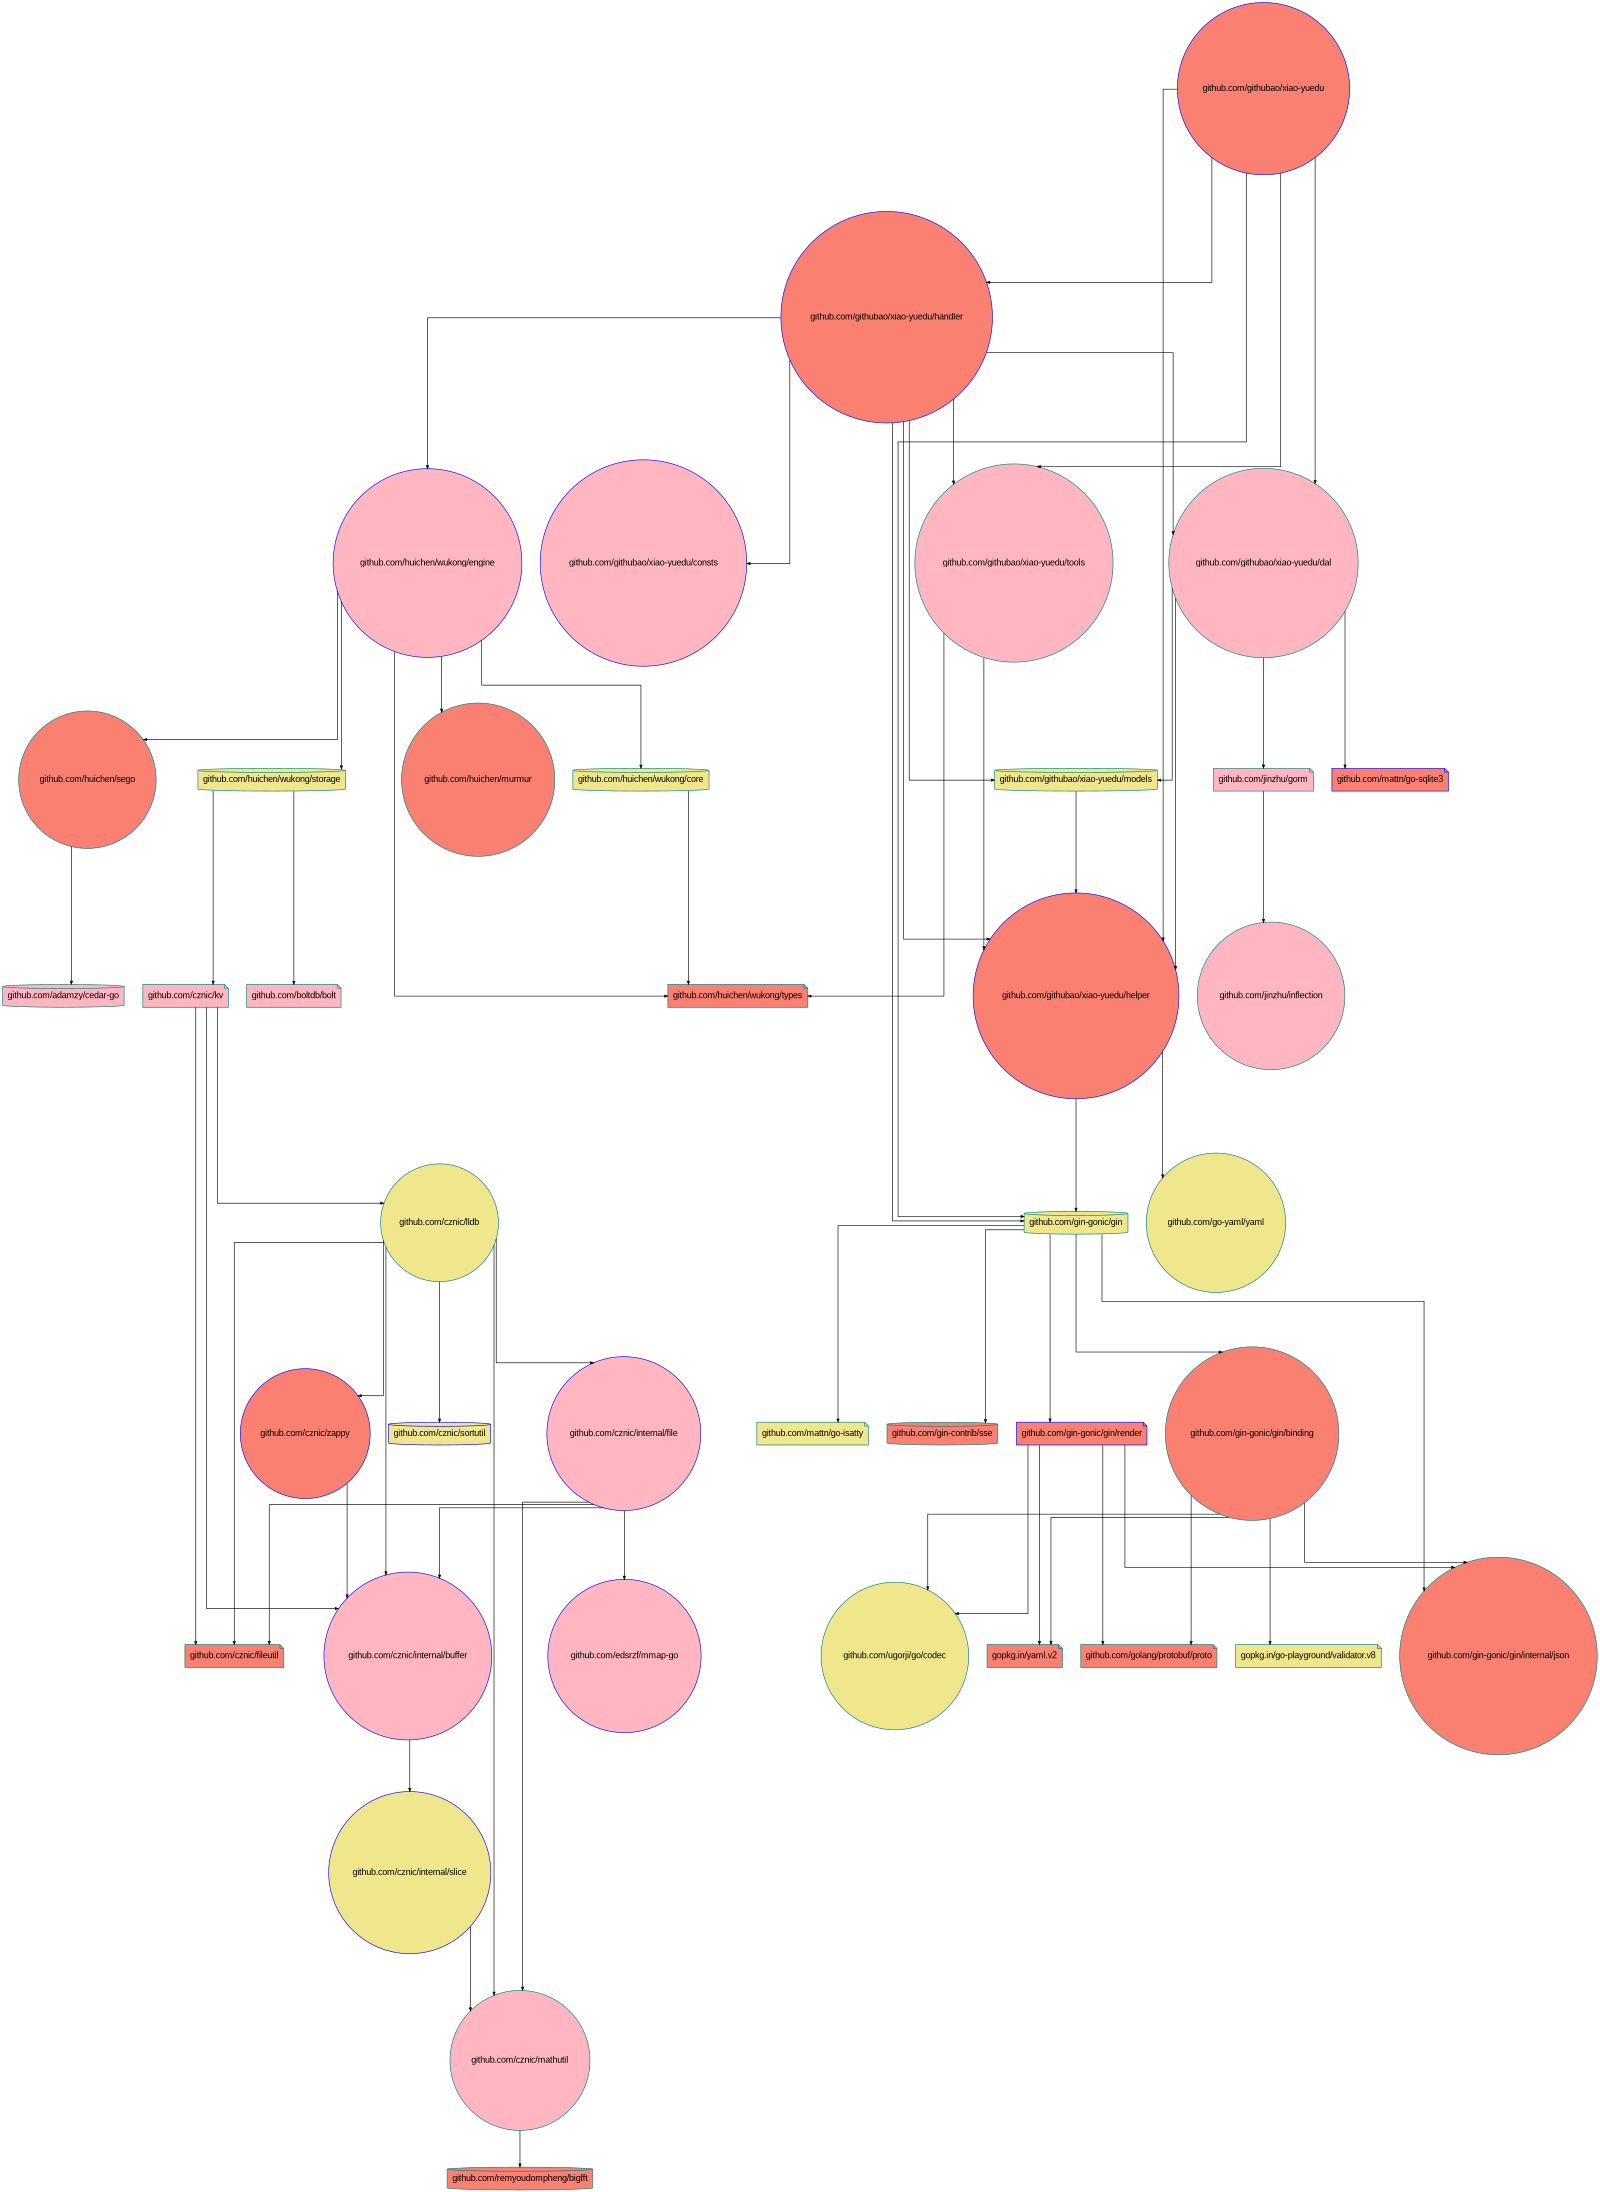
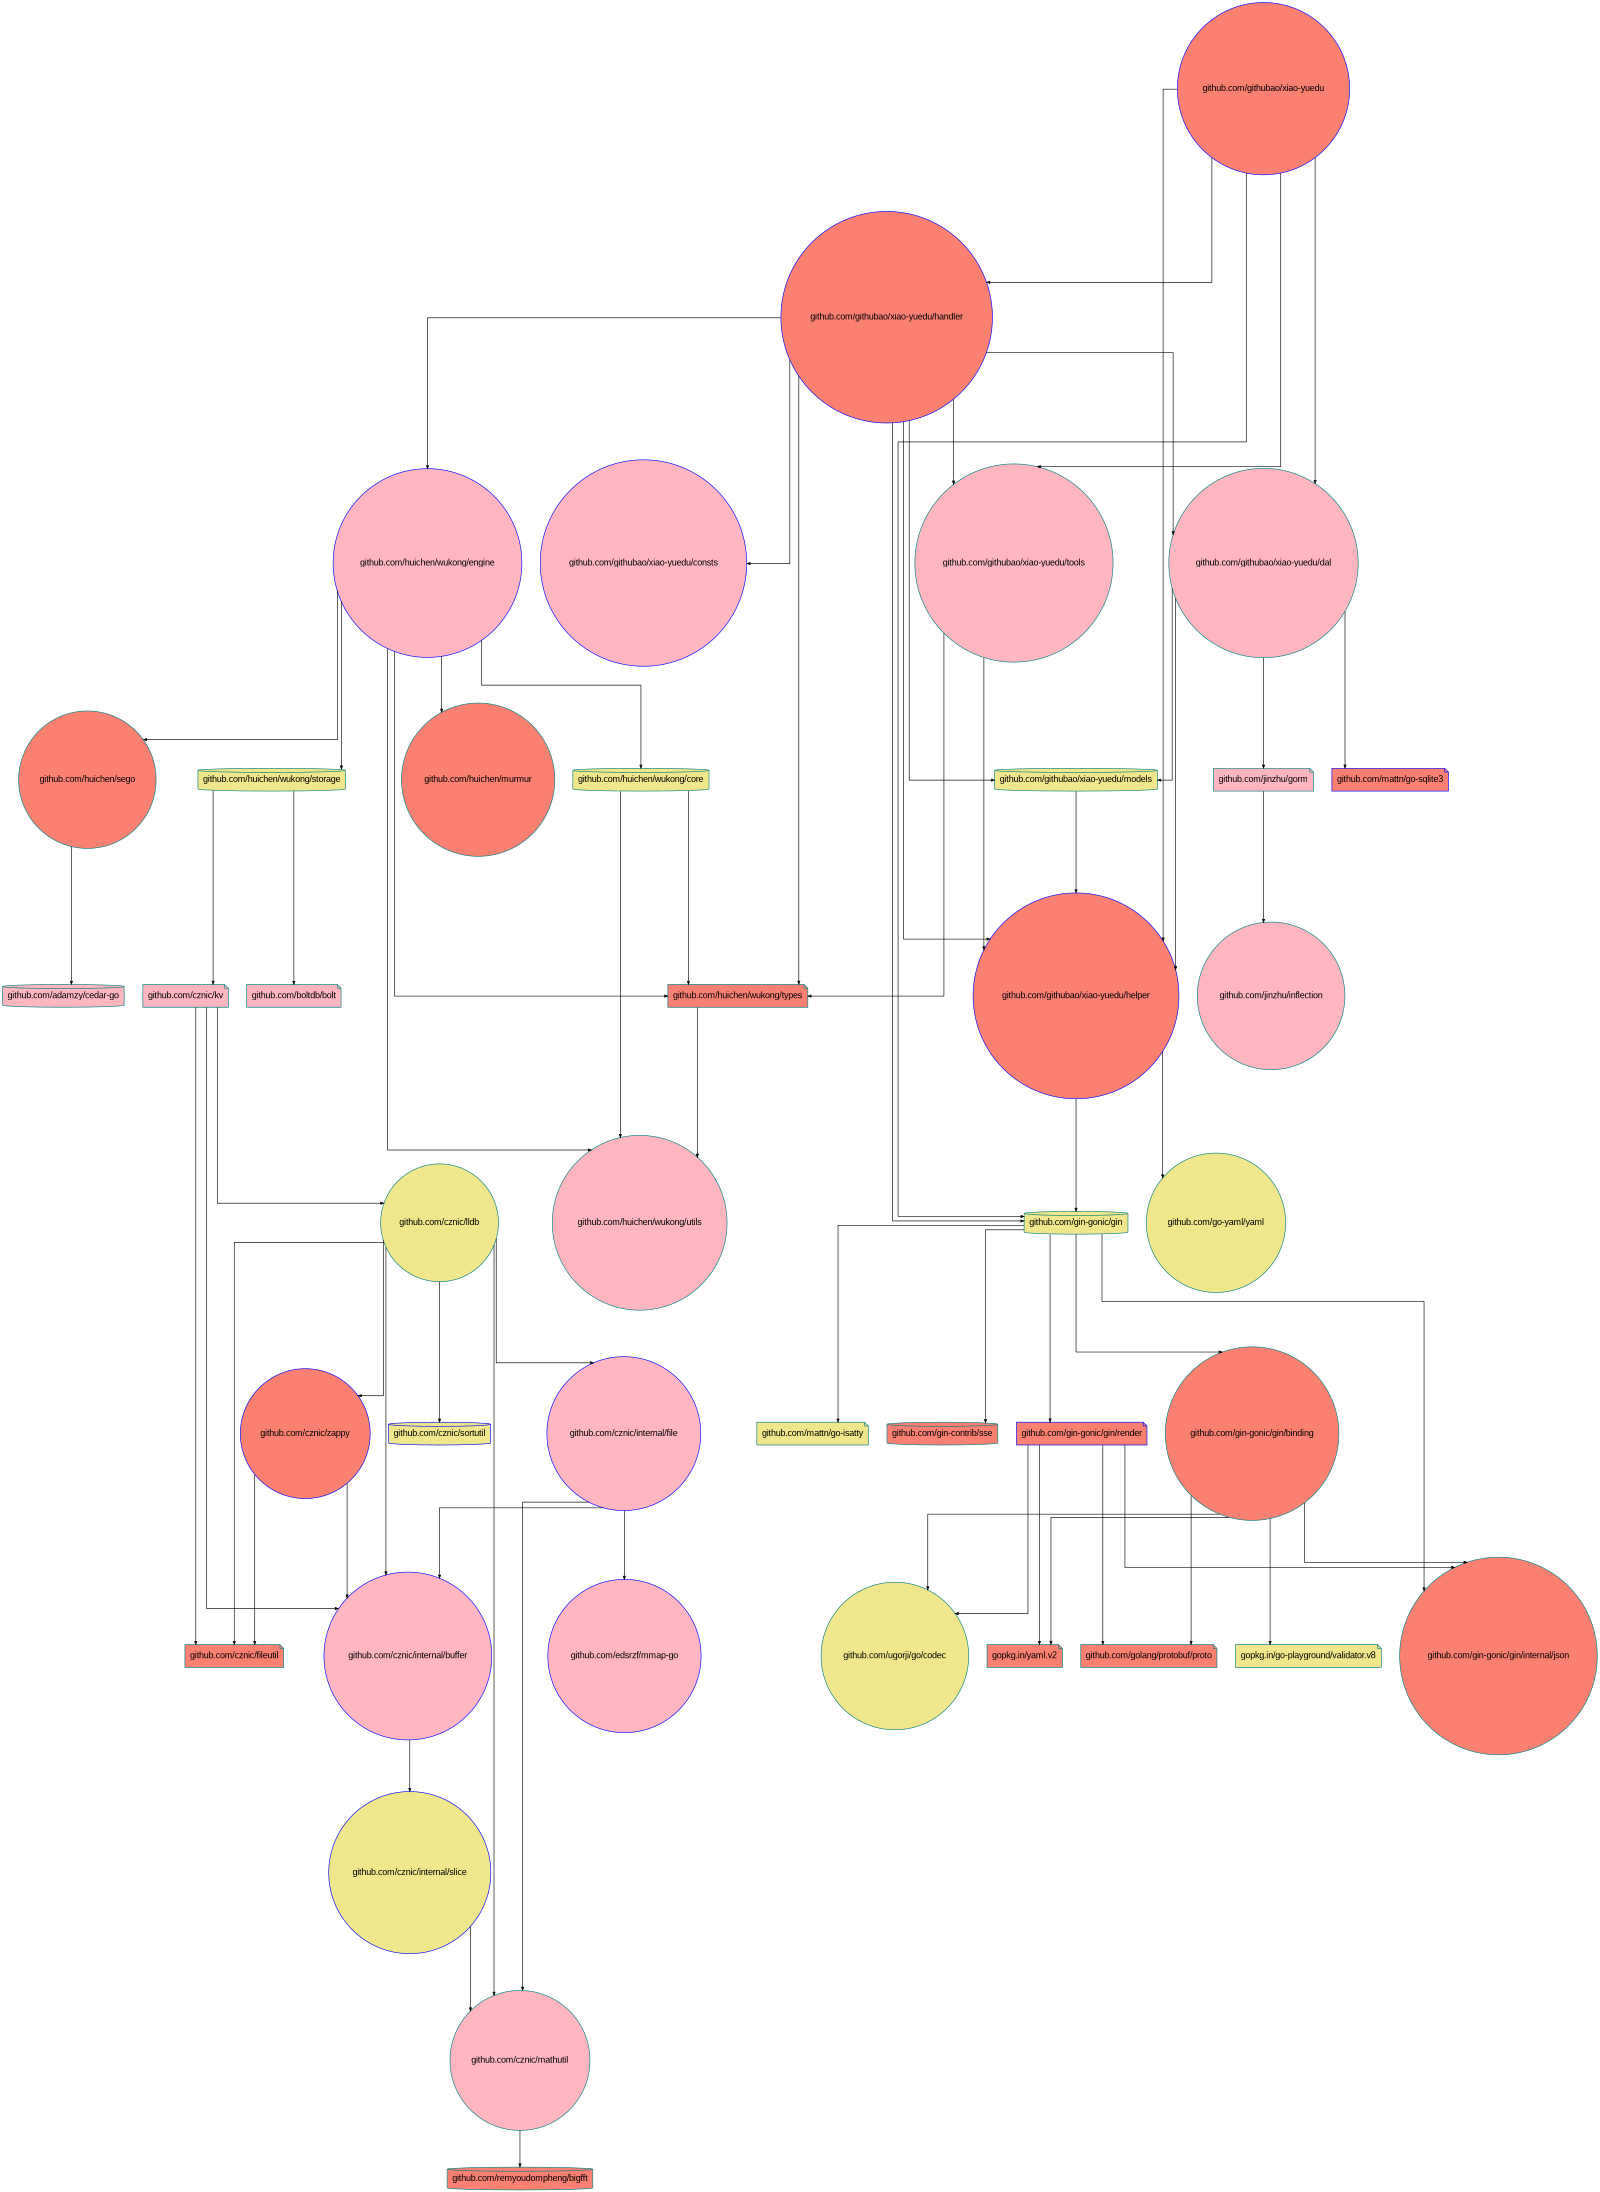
edge "github.com/githubao/xiao-yuedu/handler" -> "github.com/huichen/wukong/types": added
node "github.com/huichen/wukong/utils": added
edge "github.com/cznic/internal/file" -> "github.com/cznic/fileutil": now "github.com/cznic/zappy" -> "github.com/cznic/fileutil"
